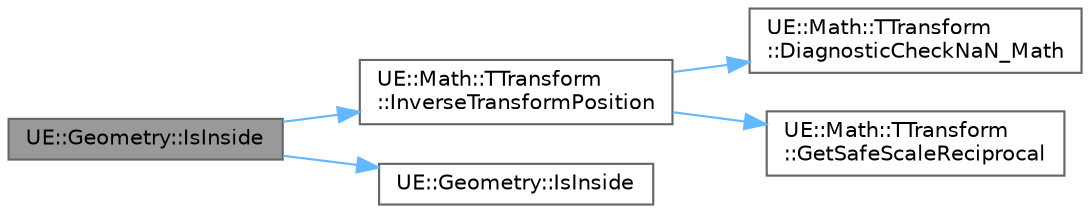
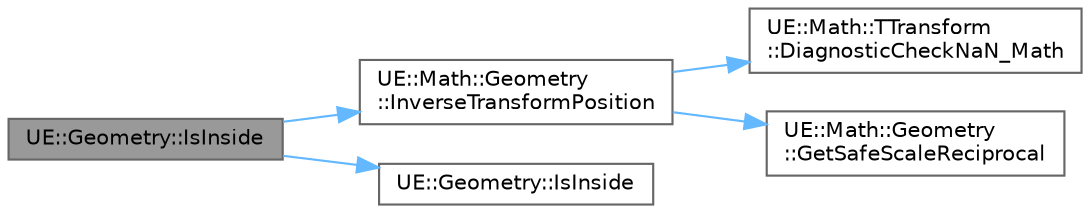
node "UE::Math::TTransform ::InverseTransformPosition": label "UE::Math::TTransform ::InverseTransformPosition" -> "UE::Math::Geometry ::InverseTransformPosition"
node "UE::Math::TTransform ::GetSafeScaleReciprocal": label "UE::Math::TTransform ::GetSafeScaleReciprocal" -> "UE::Math::Geometry ::GetSafeScaleReciprocal"
